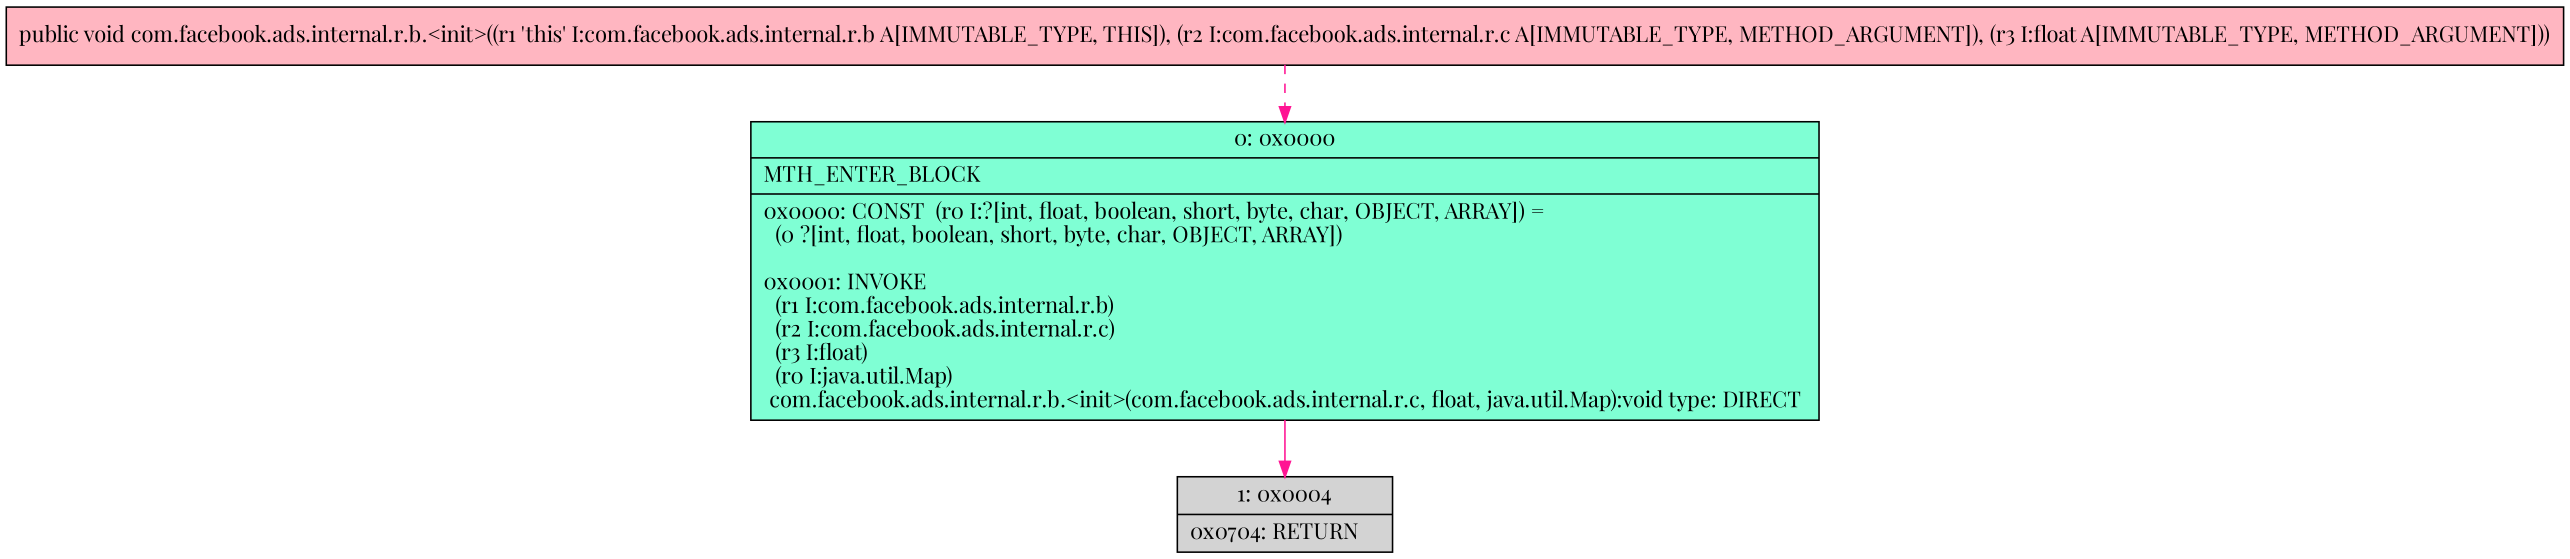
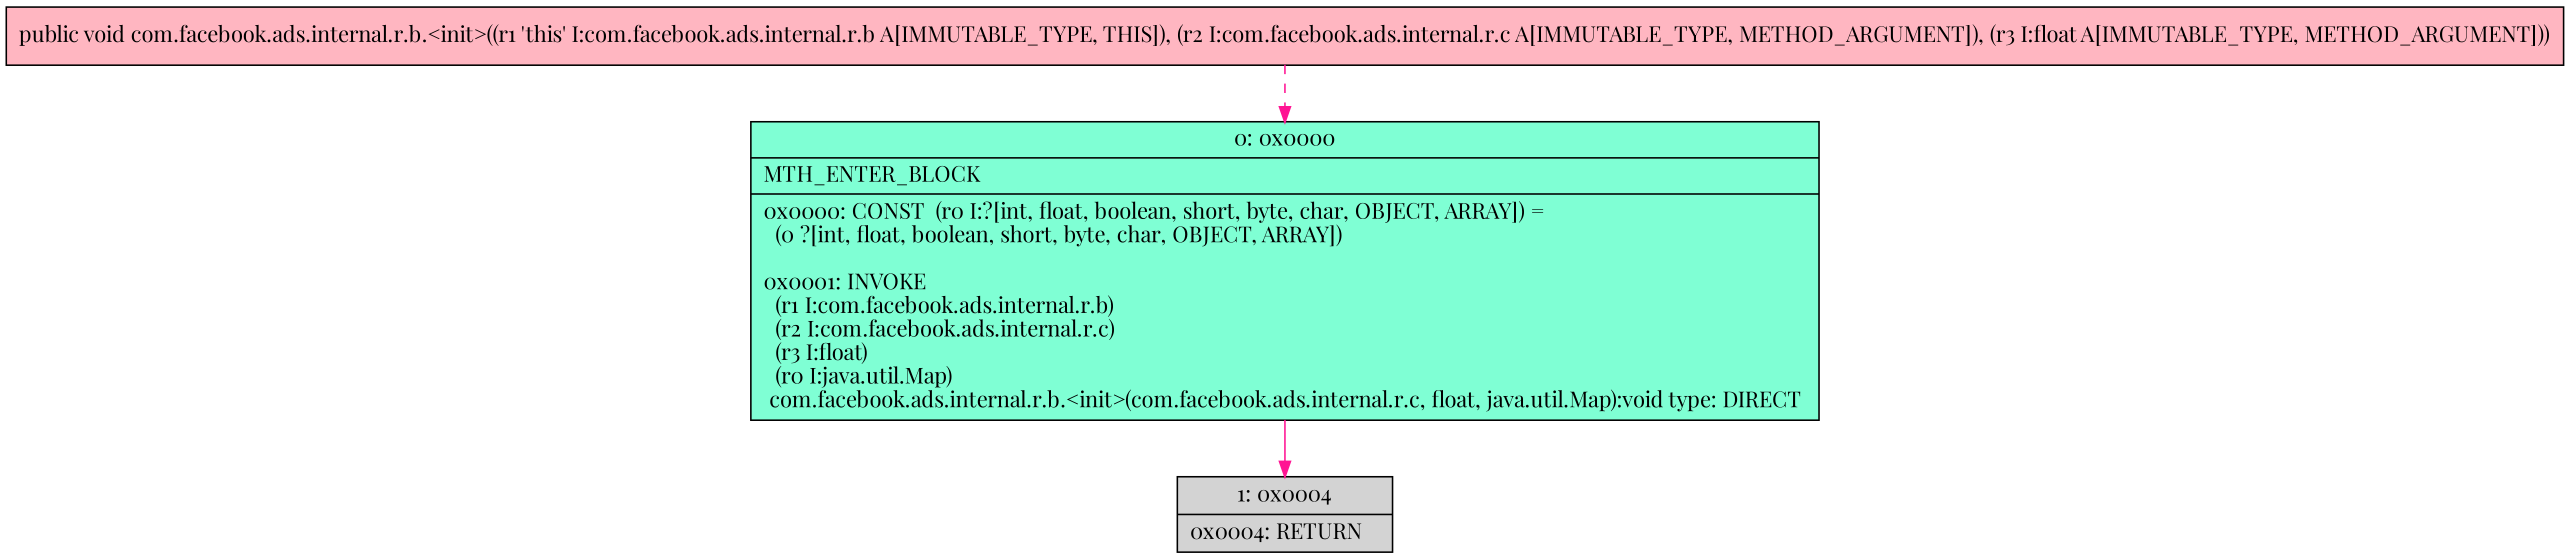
node "1: 0x0004": text "0x0704: RETURN" -> "0x0004: RETURN"
